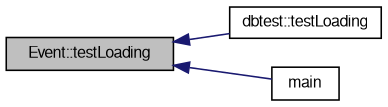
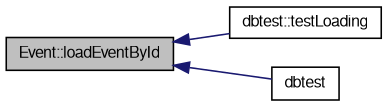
node "Event::testLoading": label "Event::testLoading" -> "Event::loadEventById"
node "main": label "main" -> "dbtest"
